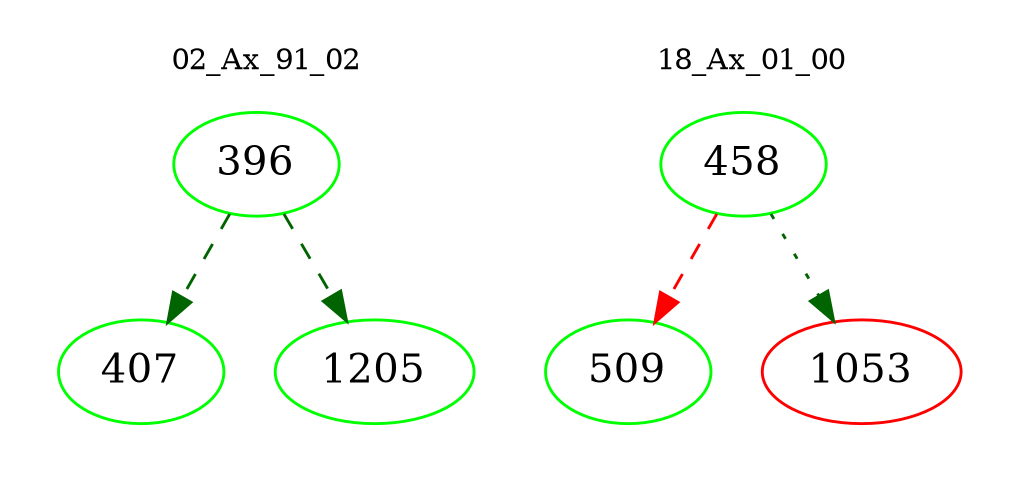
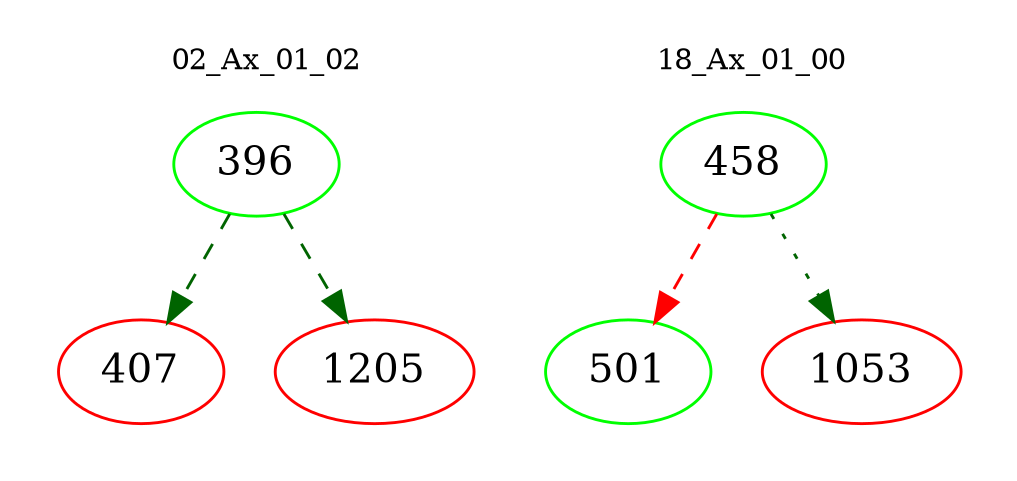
cluster "02_Ax_91_02": label "02_Ax_91_02" -> "02_Ax_01_02"
node "407": color green -> red
node "1205": color green -> red
node "509": label "509" -> "501"
